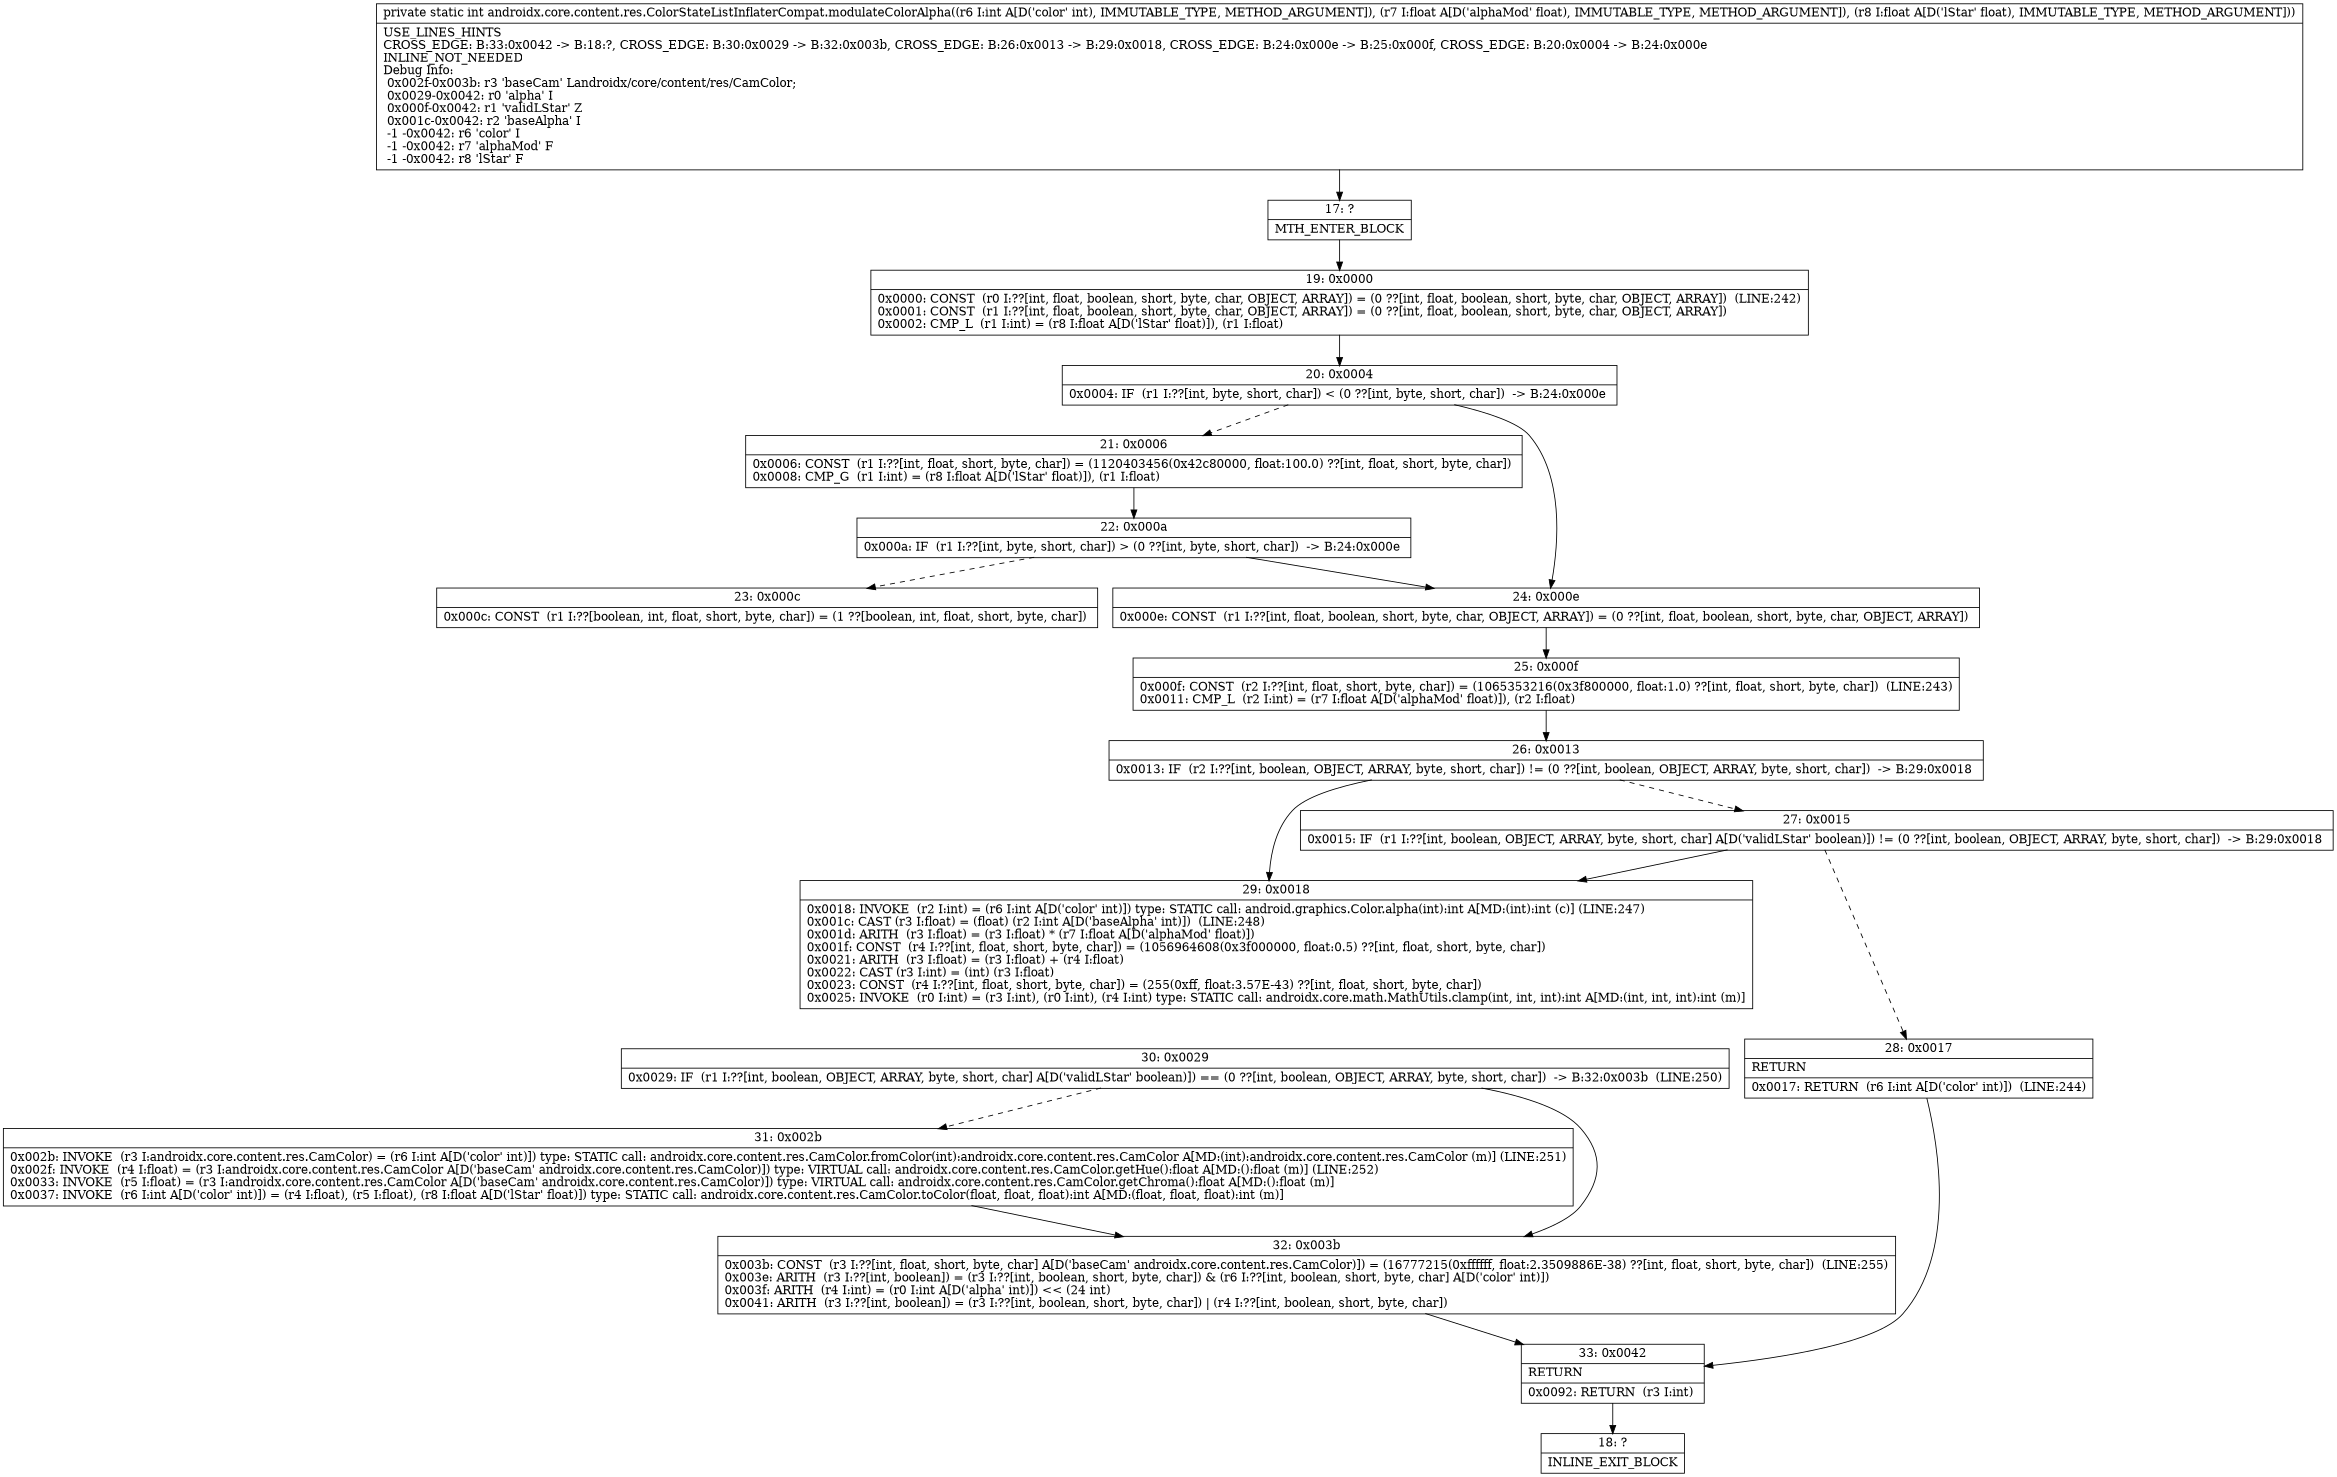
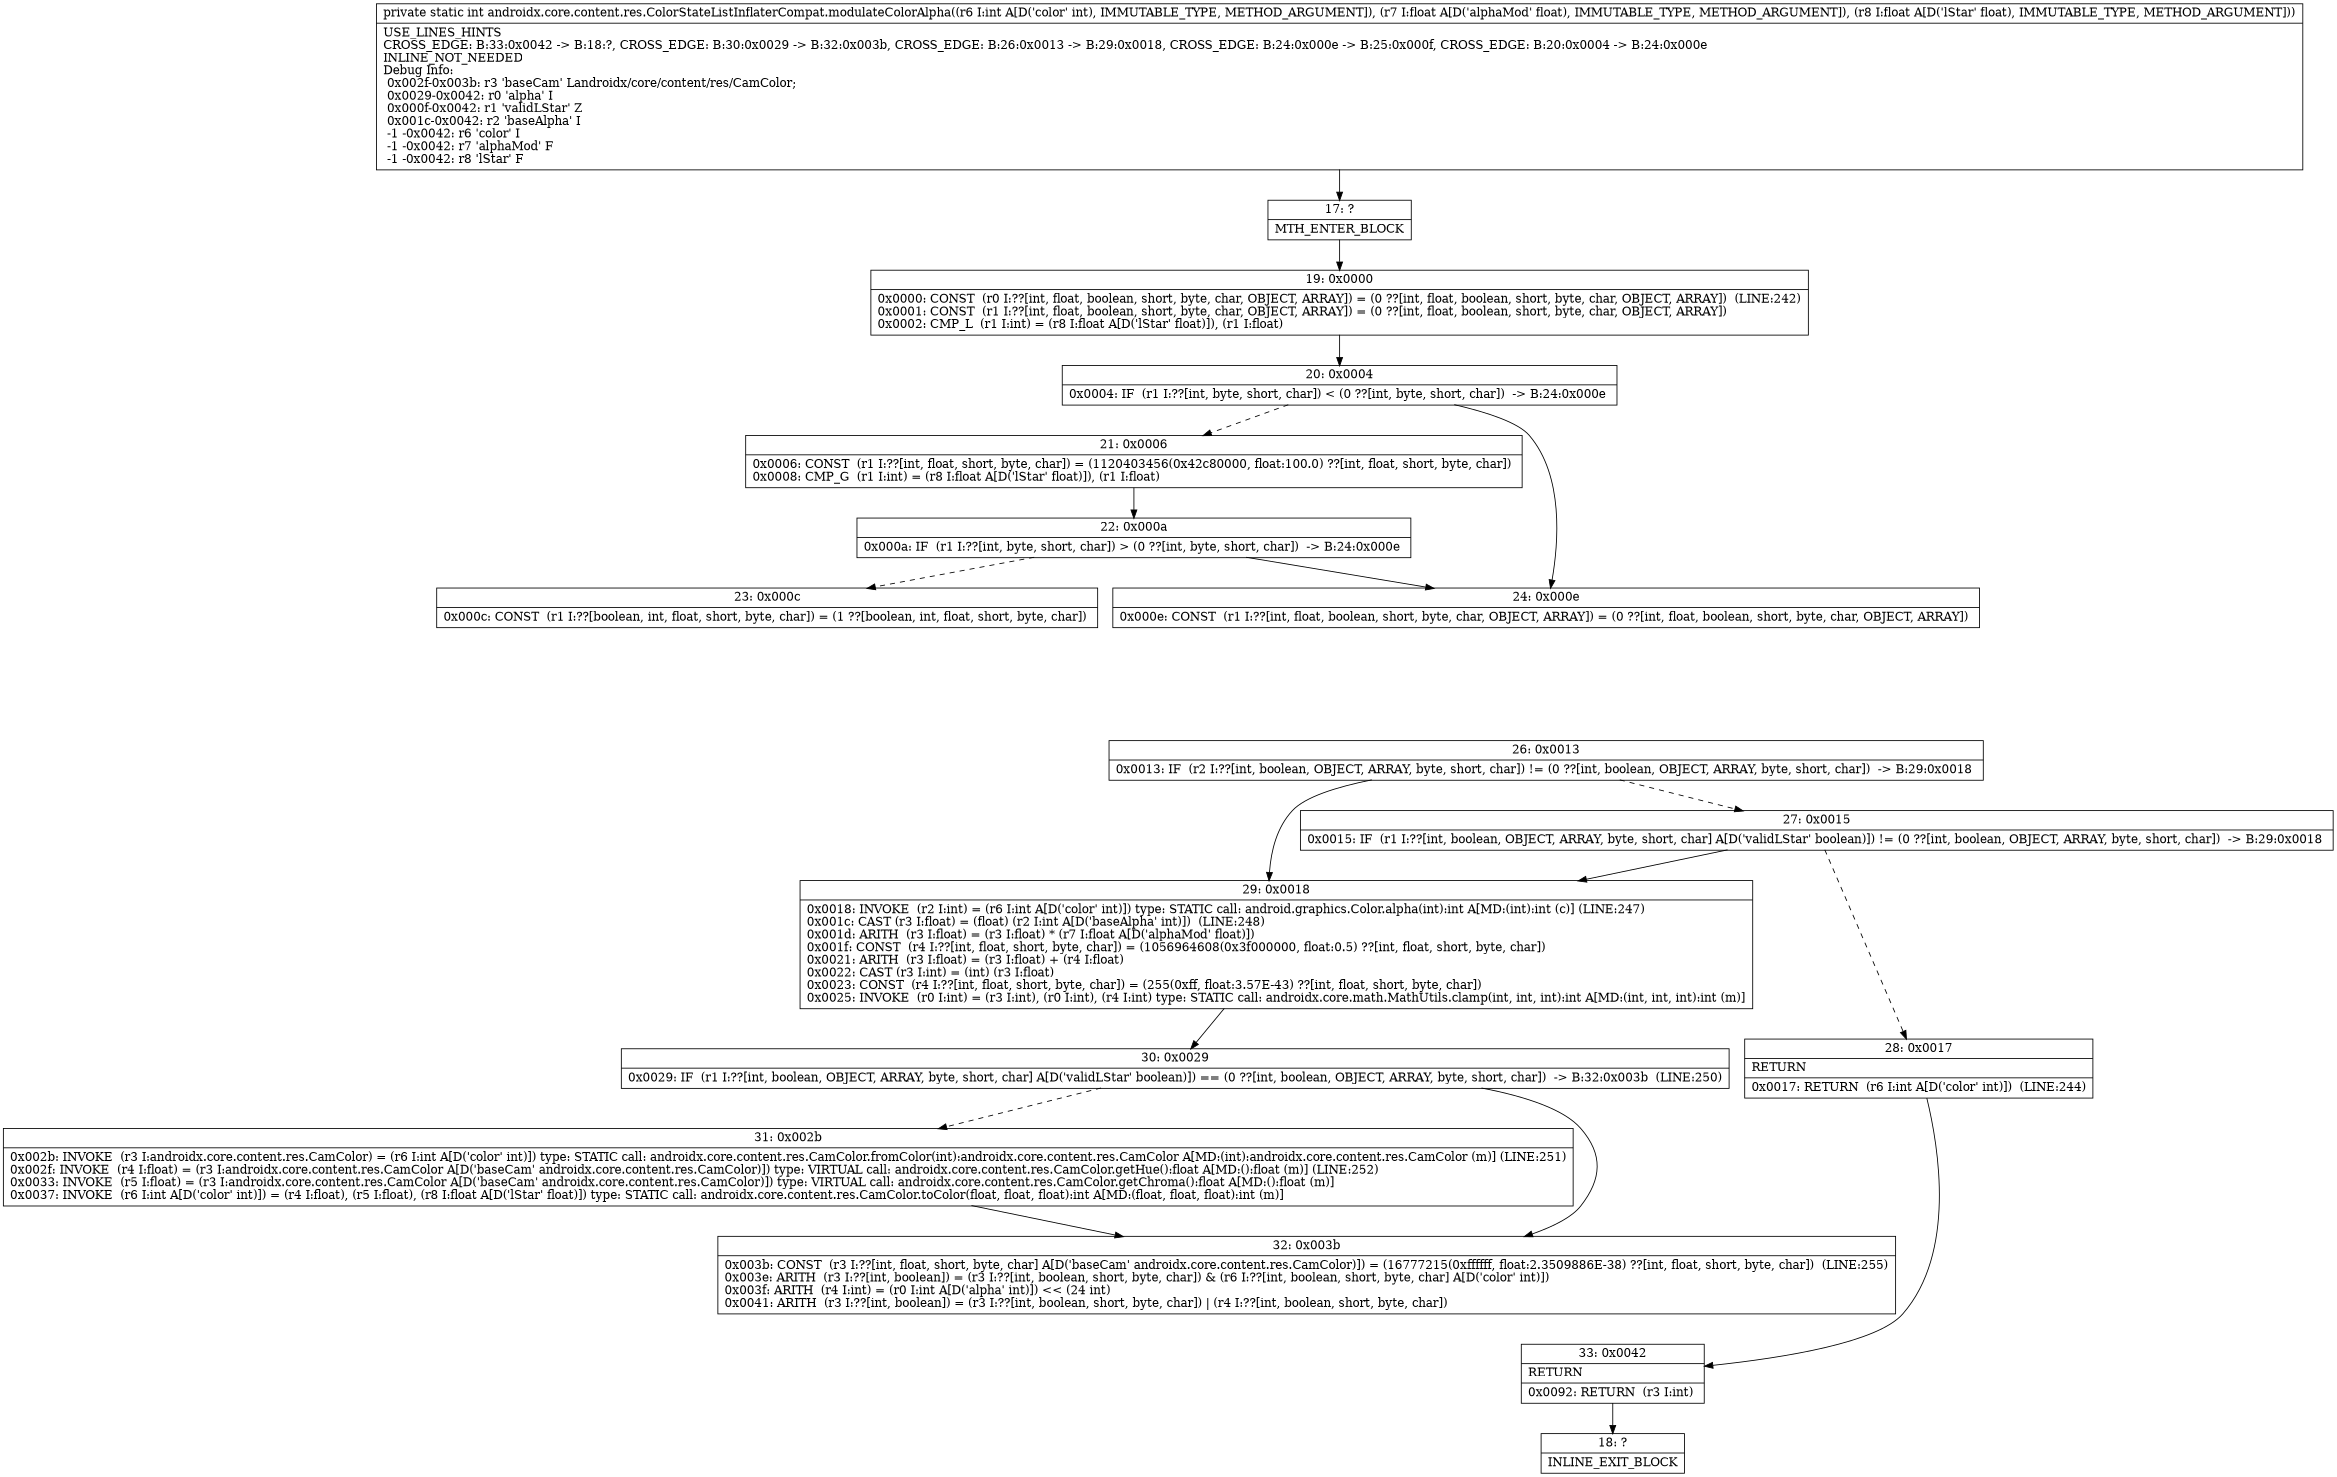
node "25: 0x000f": removed
edge "29: 0x0018" -> "30: 0x0029": added
edge "32: 0x003b" -> "33: 0x0042": removed
